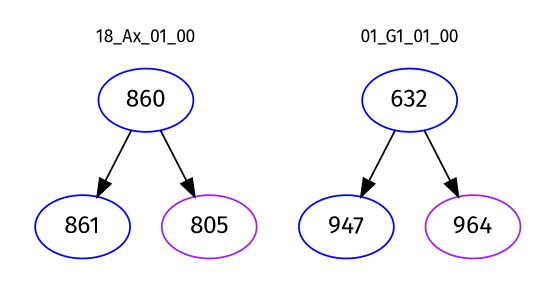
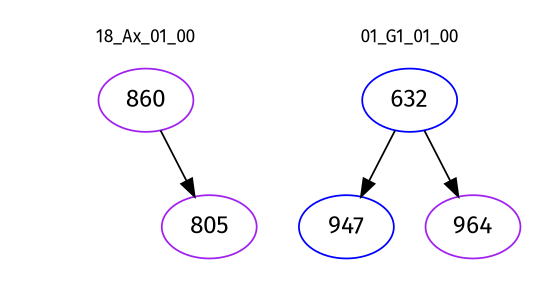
node "860": color blue -> purple
node "861": removed
